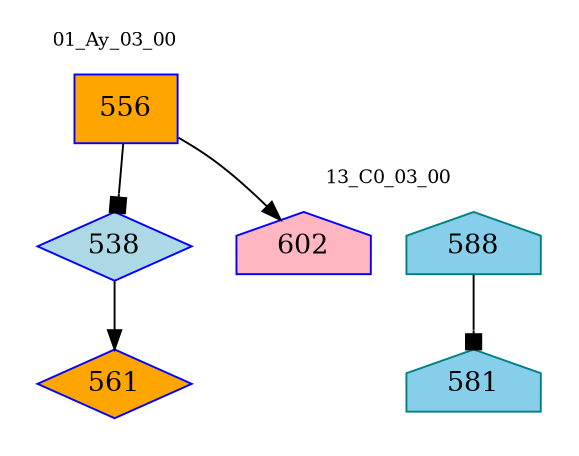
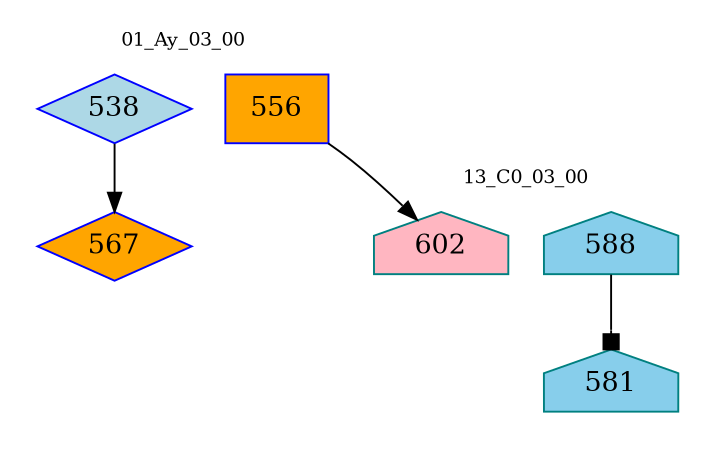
edge "556" -> "538": removed
node "602": color blue -> teal
node "561": label "561" -> "567"
